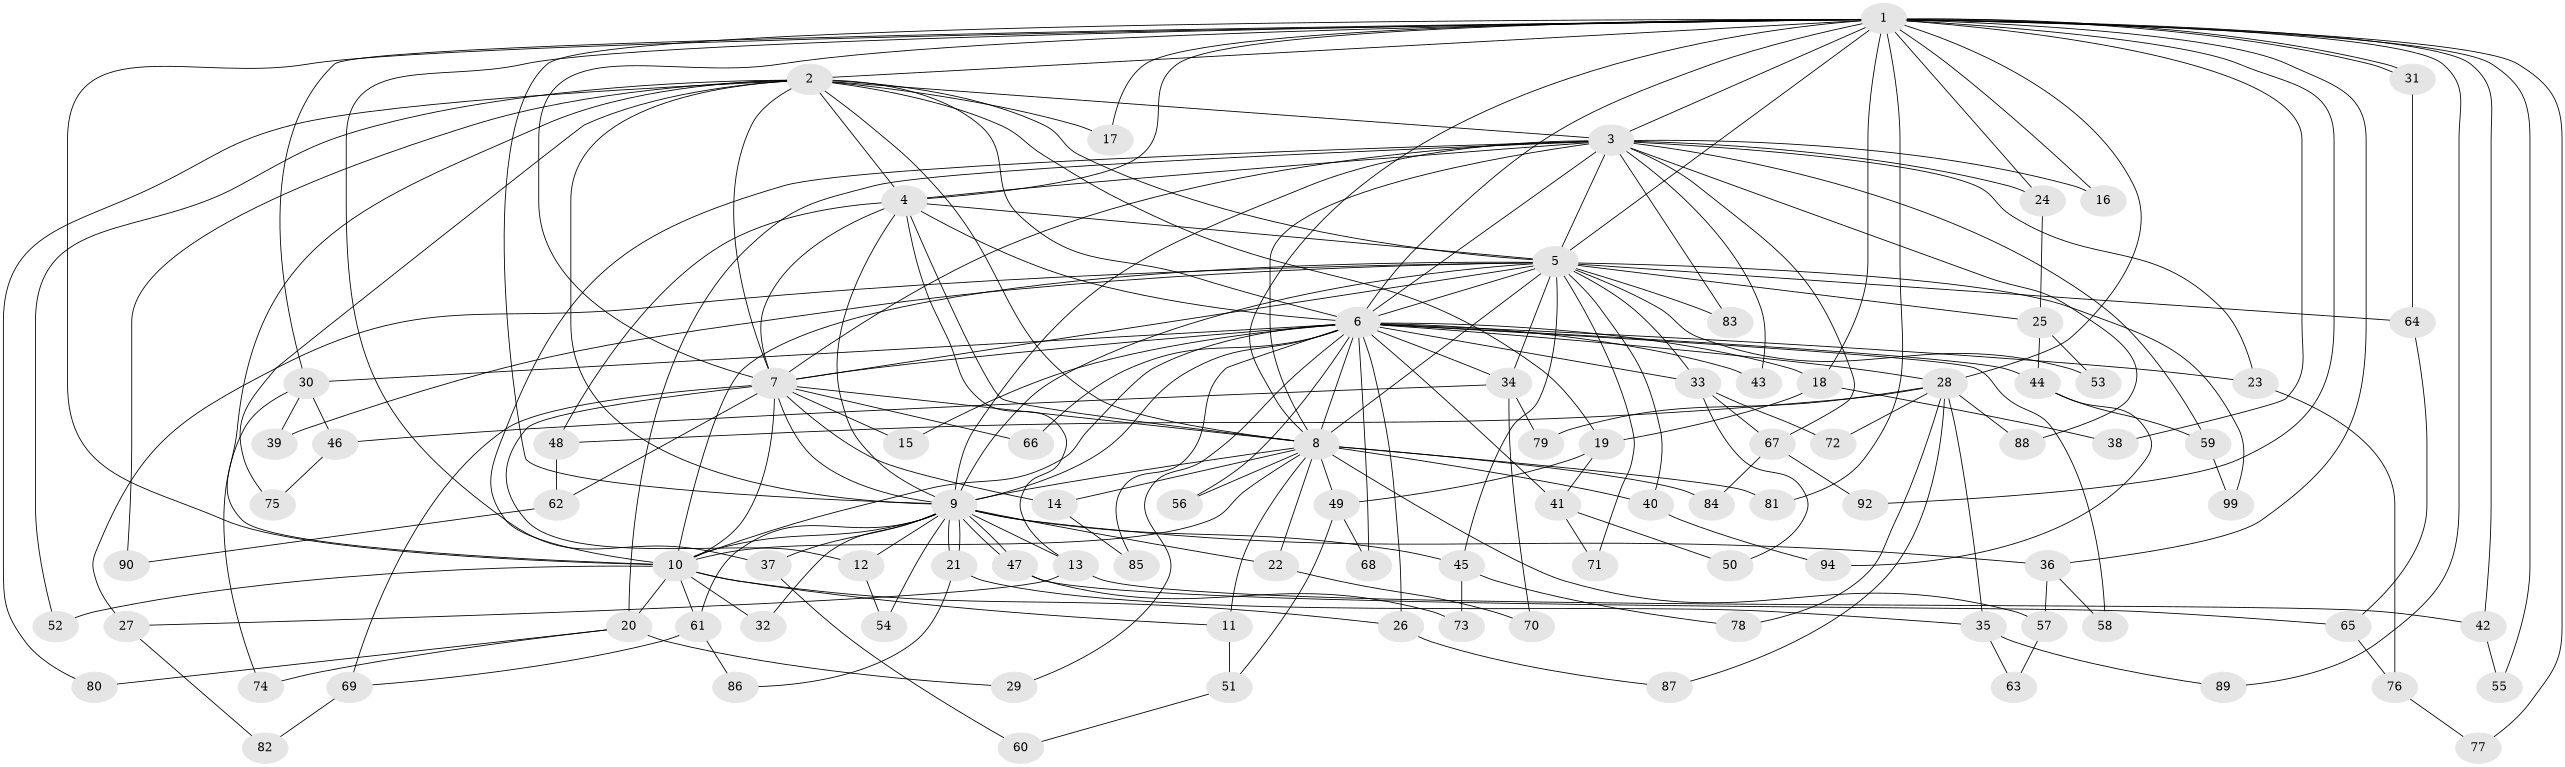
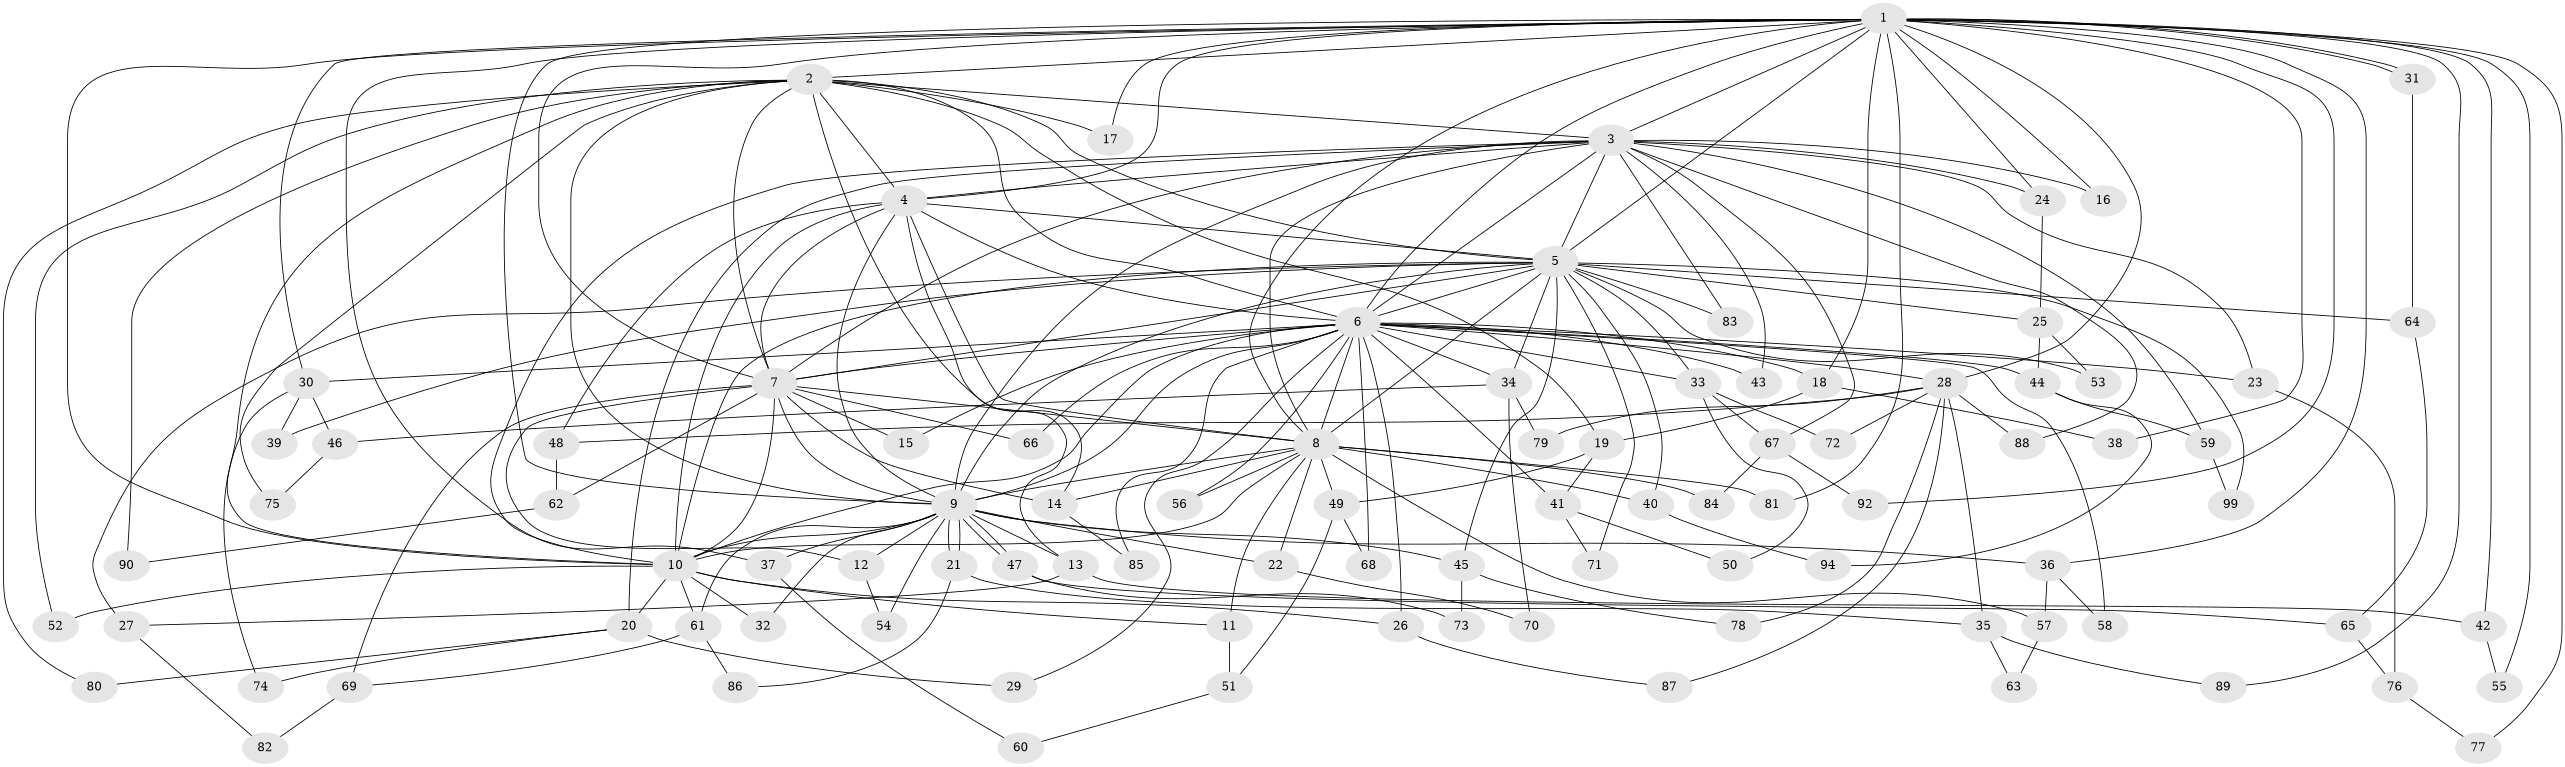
edge "2" -- "8": now "2" -- "14"
edge "4" -- "10": added
